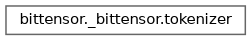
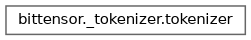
node "bittensor._bittensor.tokenizer": label "bittensor._bittensor.tokenizer" -> "bittensor._tokenizer.tokenizer"
